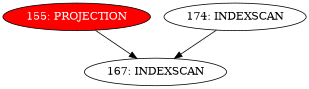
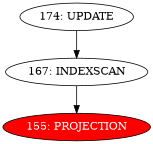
node "174: INDEXSCAN": label "174: INDEXSCAN" -> "174: UPDATE"
edge "155: PROJECTION" -> "167: INDEXSCAN": reversed
